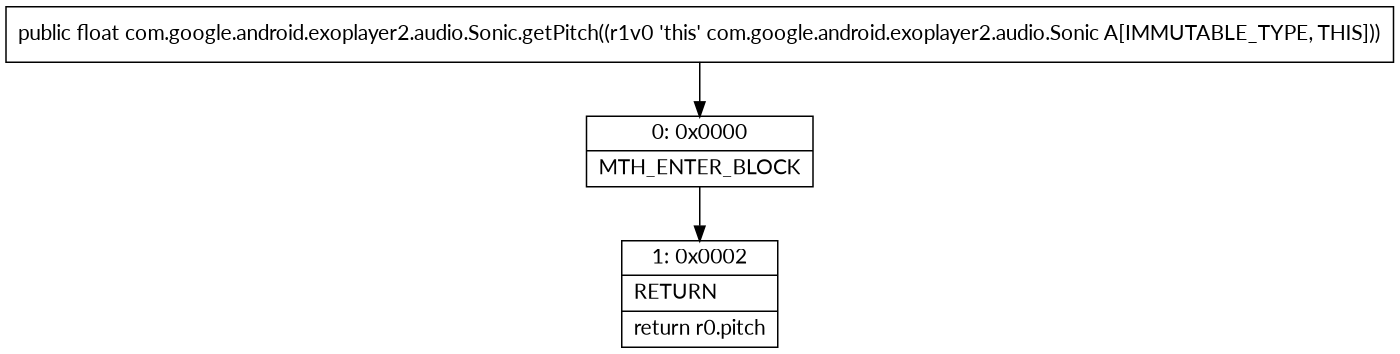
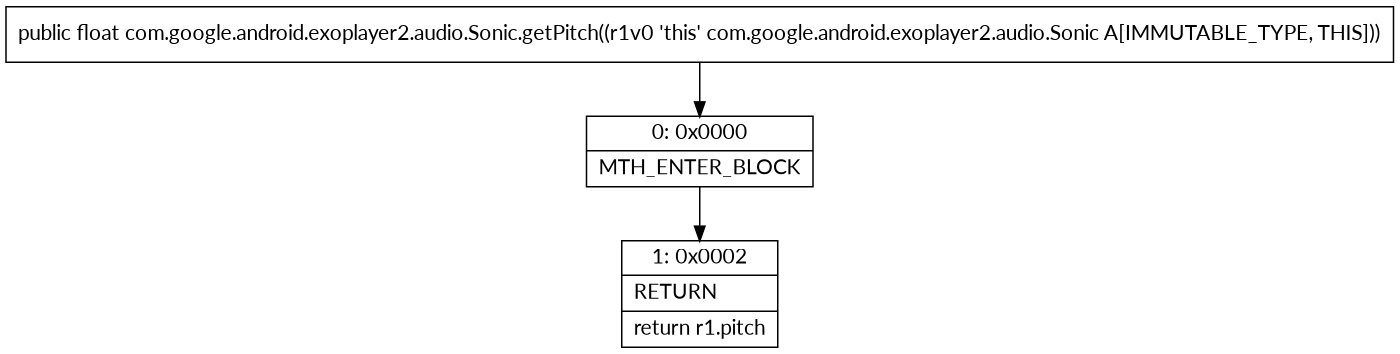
node "1: 0x0002": text "return r0.pitch" -> "return r1.pitch"
